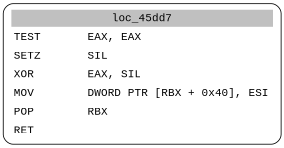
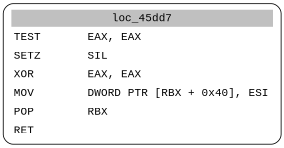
node "loc_45dd7": text "XOR        EAX, SIL" -> "XOR        EAX, EAX"
